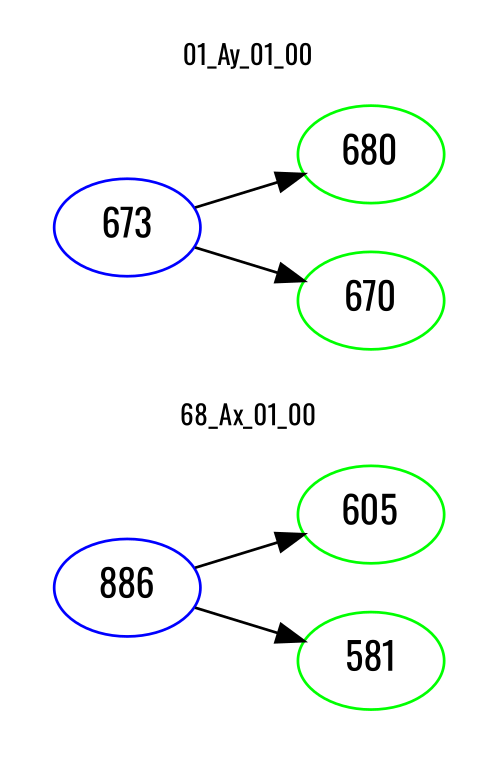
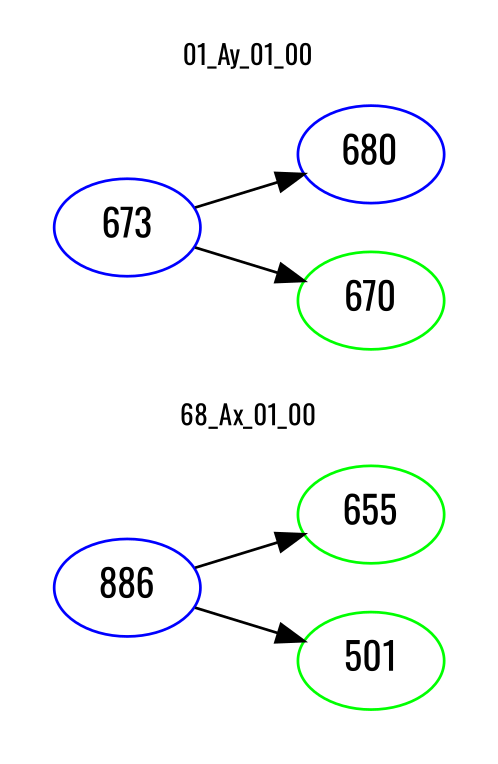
node "680": color green -> blue
node "605": label "605" -> "655"
node "581": label "581" -> "501"
